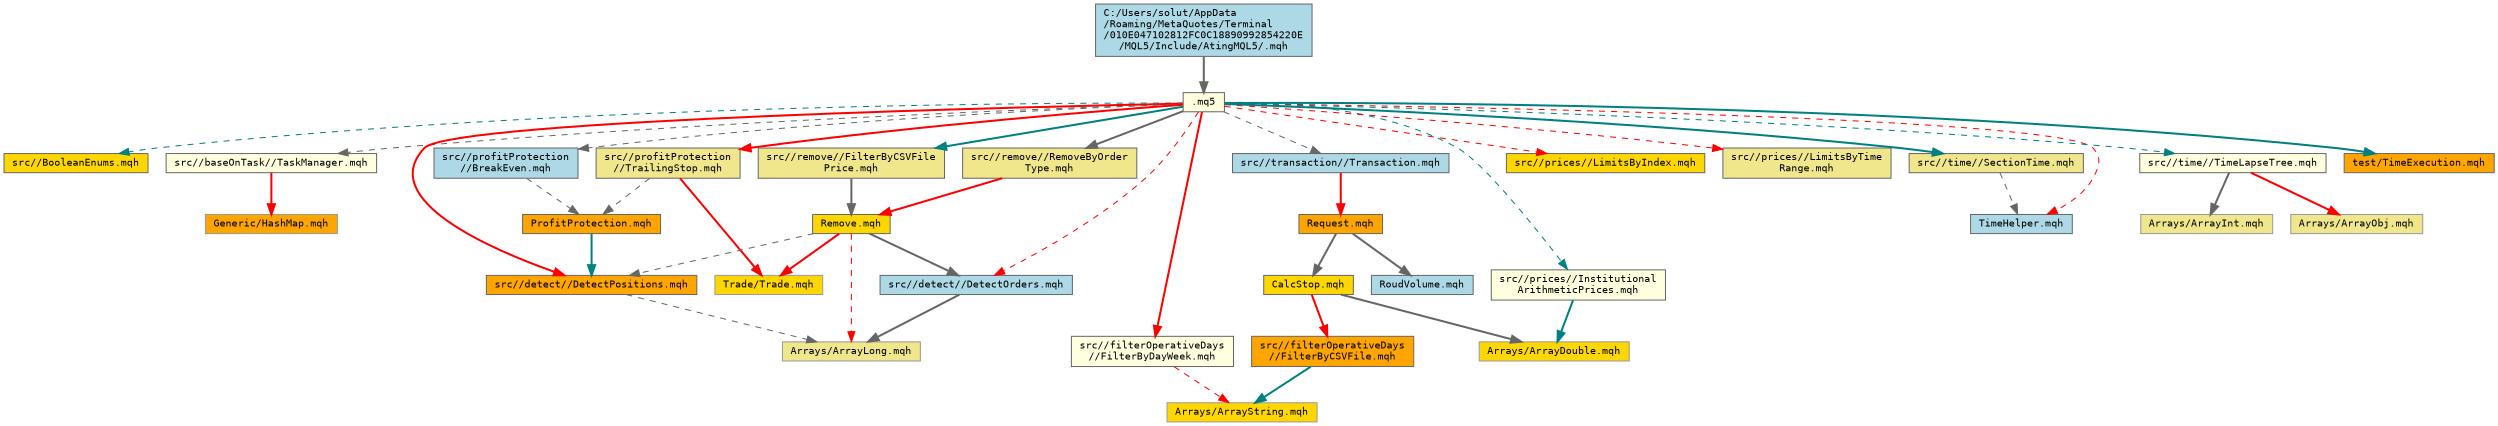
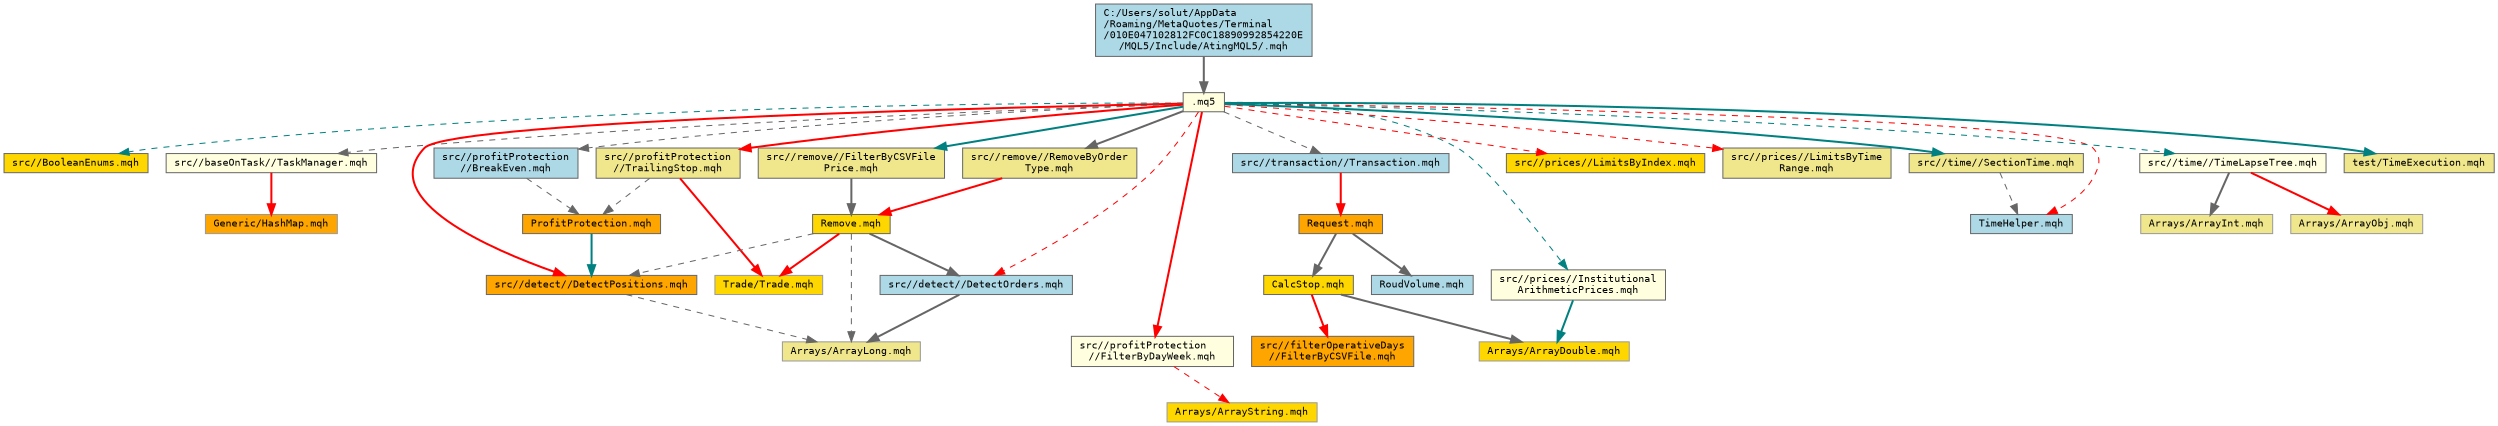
node "test/TimeExecution.mqh": fillcolor orange -> khaki
edge "Remove.mqh" -> "Arrays/ArrayLong.mqh": color red -> gray40
node "src//filterOperativeDays //FilterByDayWeek.mqh": label "src//filterOperativeDays //FilterByDayWeek.mqh" -> "src//profitProtection //FilterByDayWeek.mqh"
edge "src//filterOperativeDays //FilterByCSVFile.mqh" -> "Arrays/ArrayString.mqh": removed
